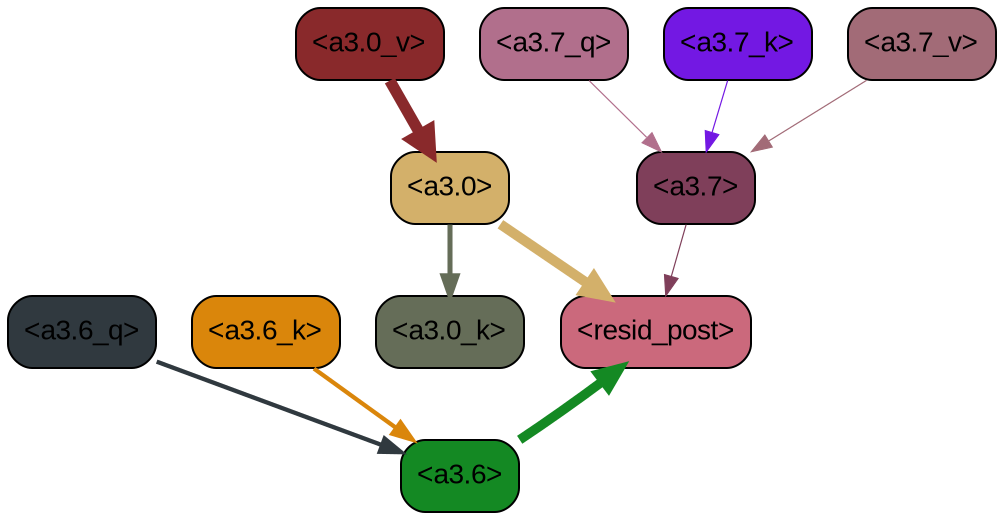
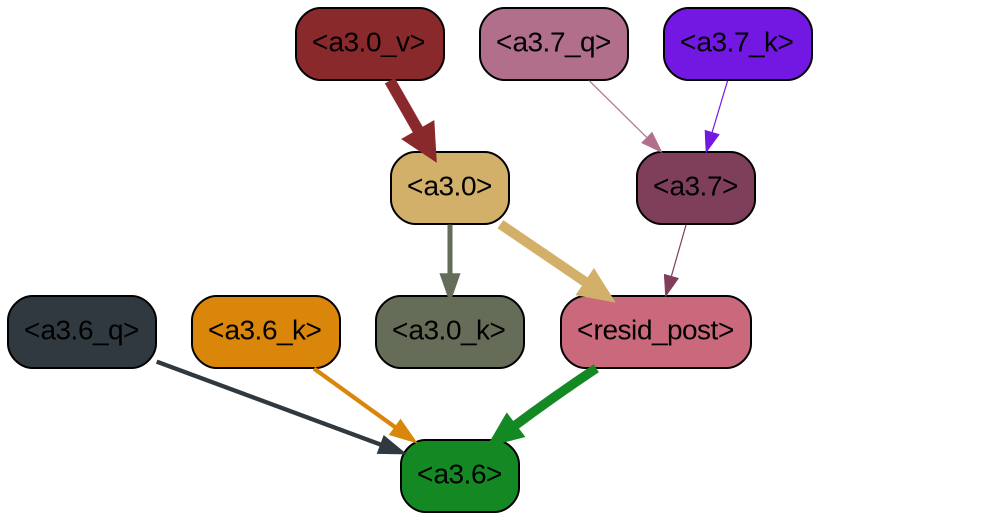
node "<a3.7_v>": removed
edge "<a3.6>" -> "<resid_post>": reversed
